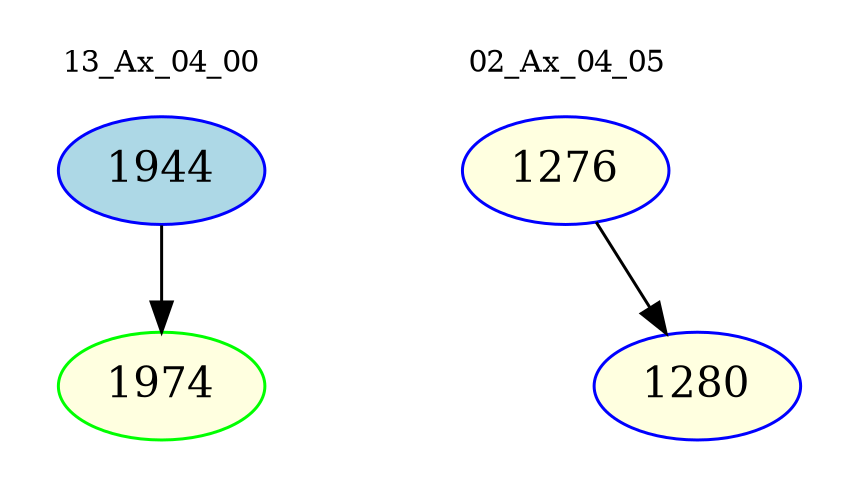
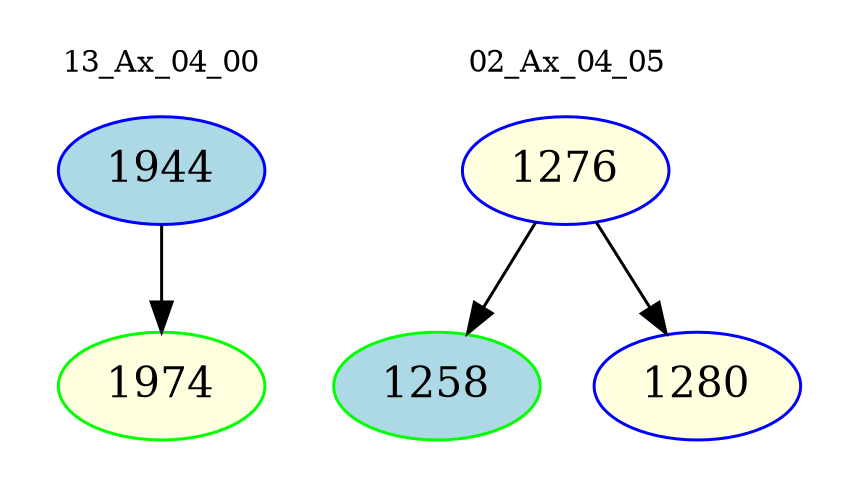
node "1258": added
